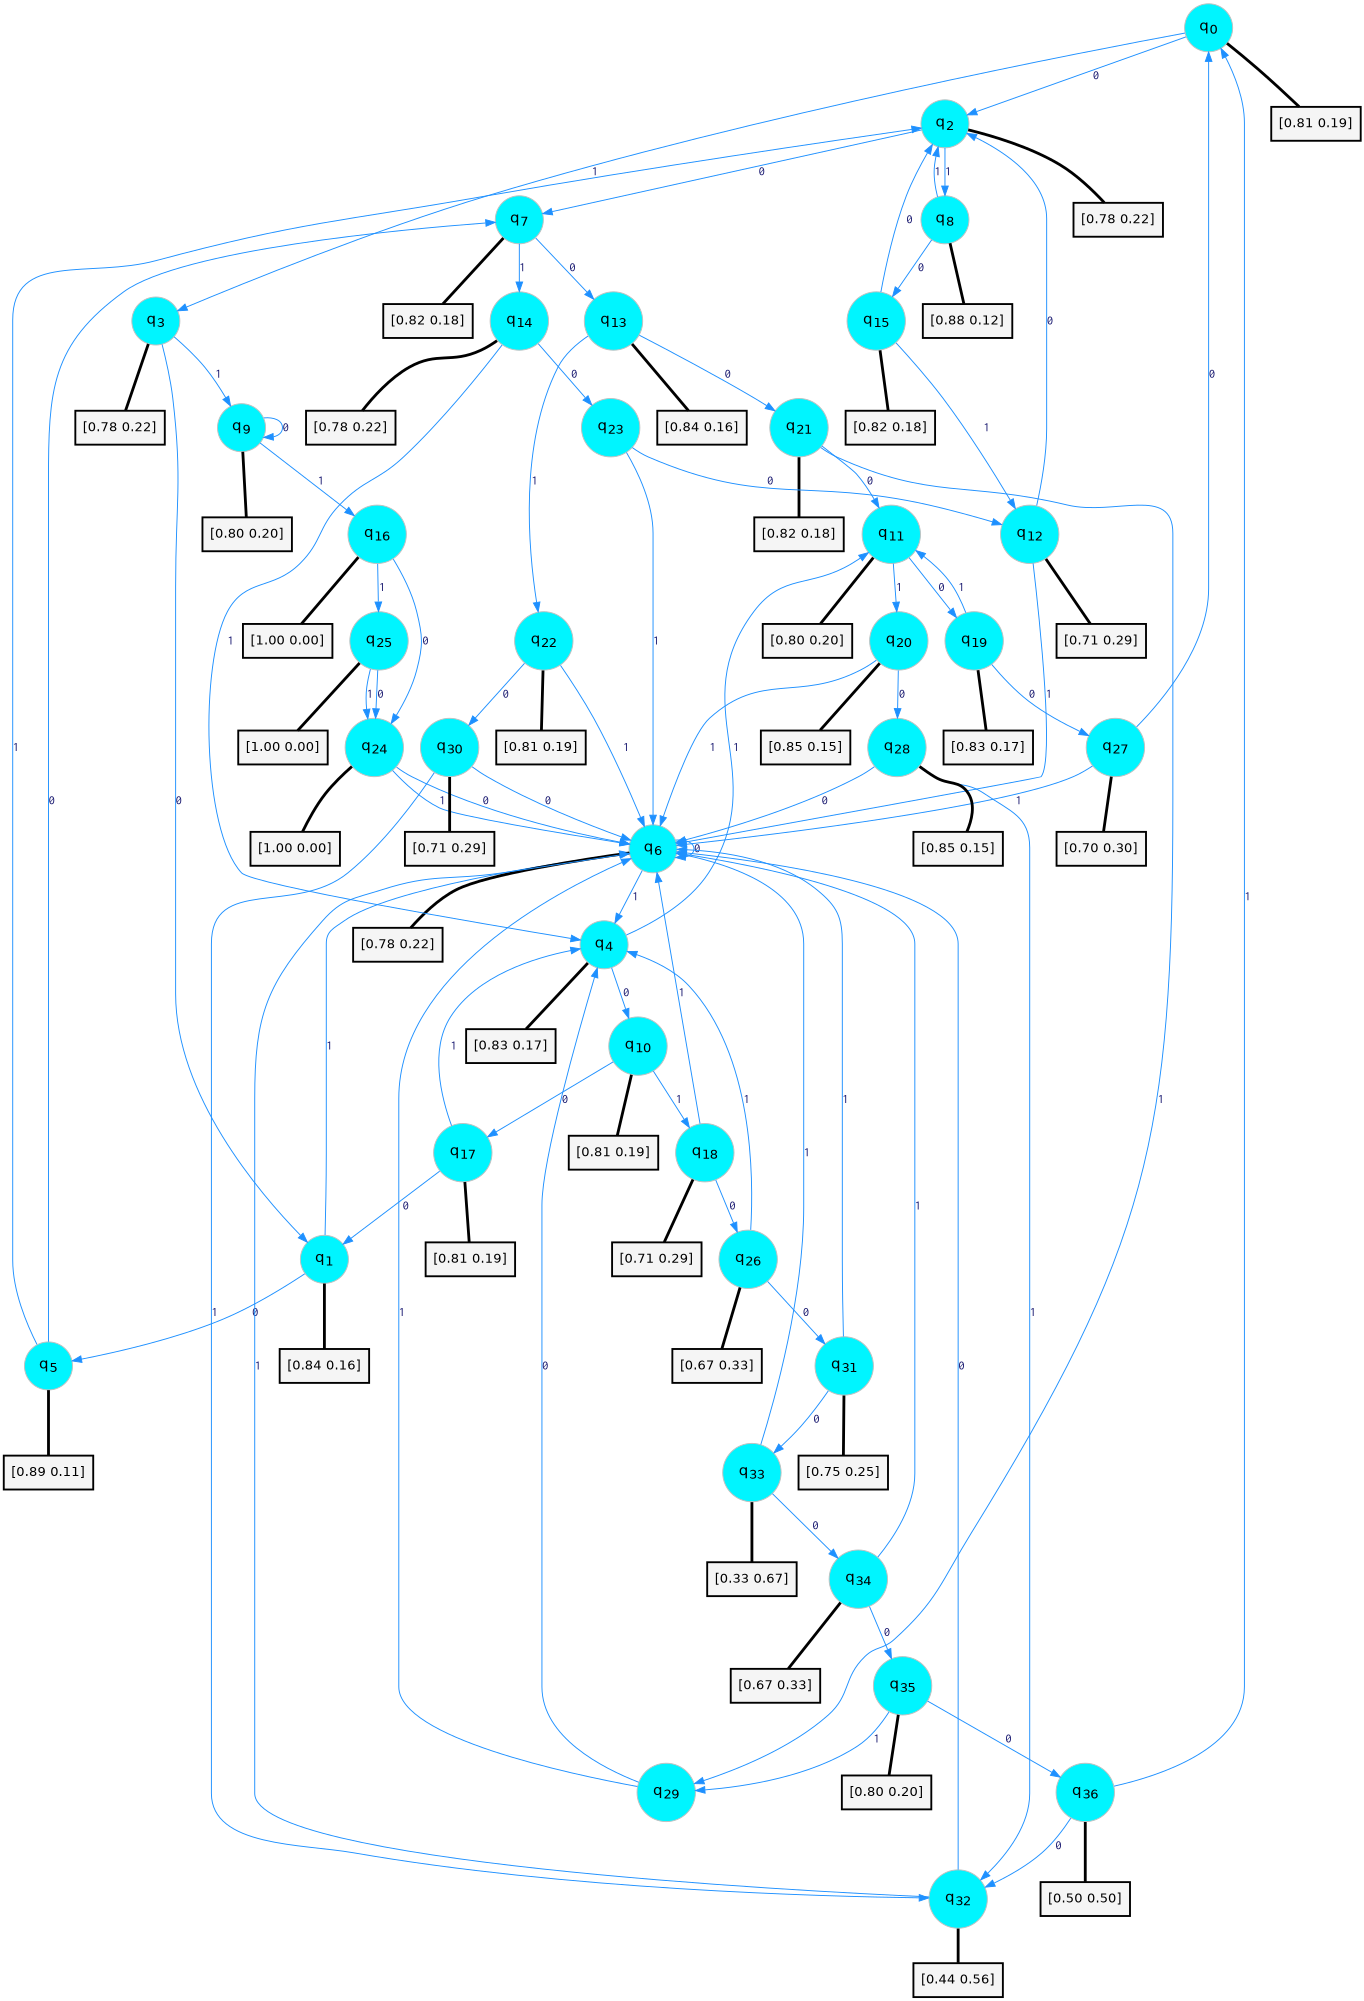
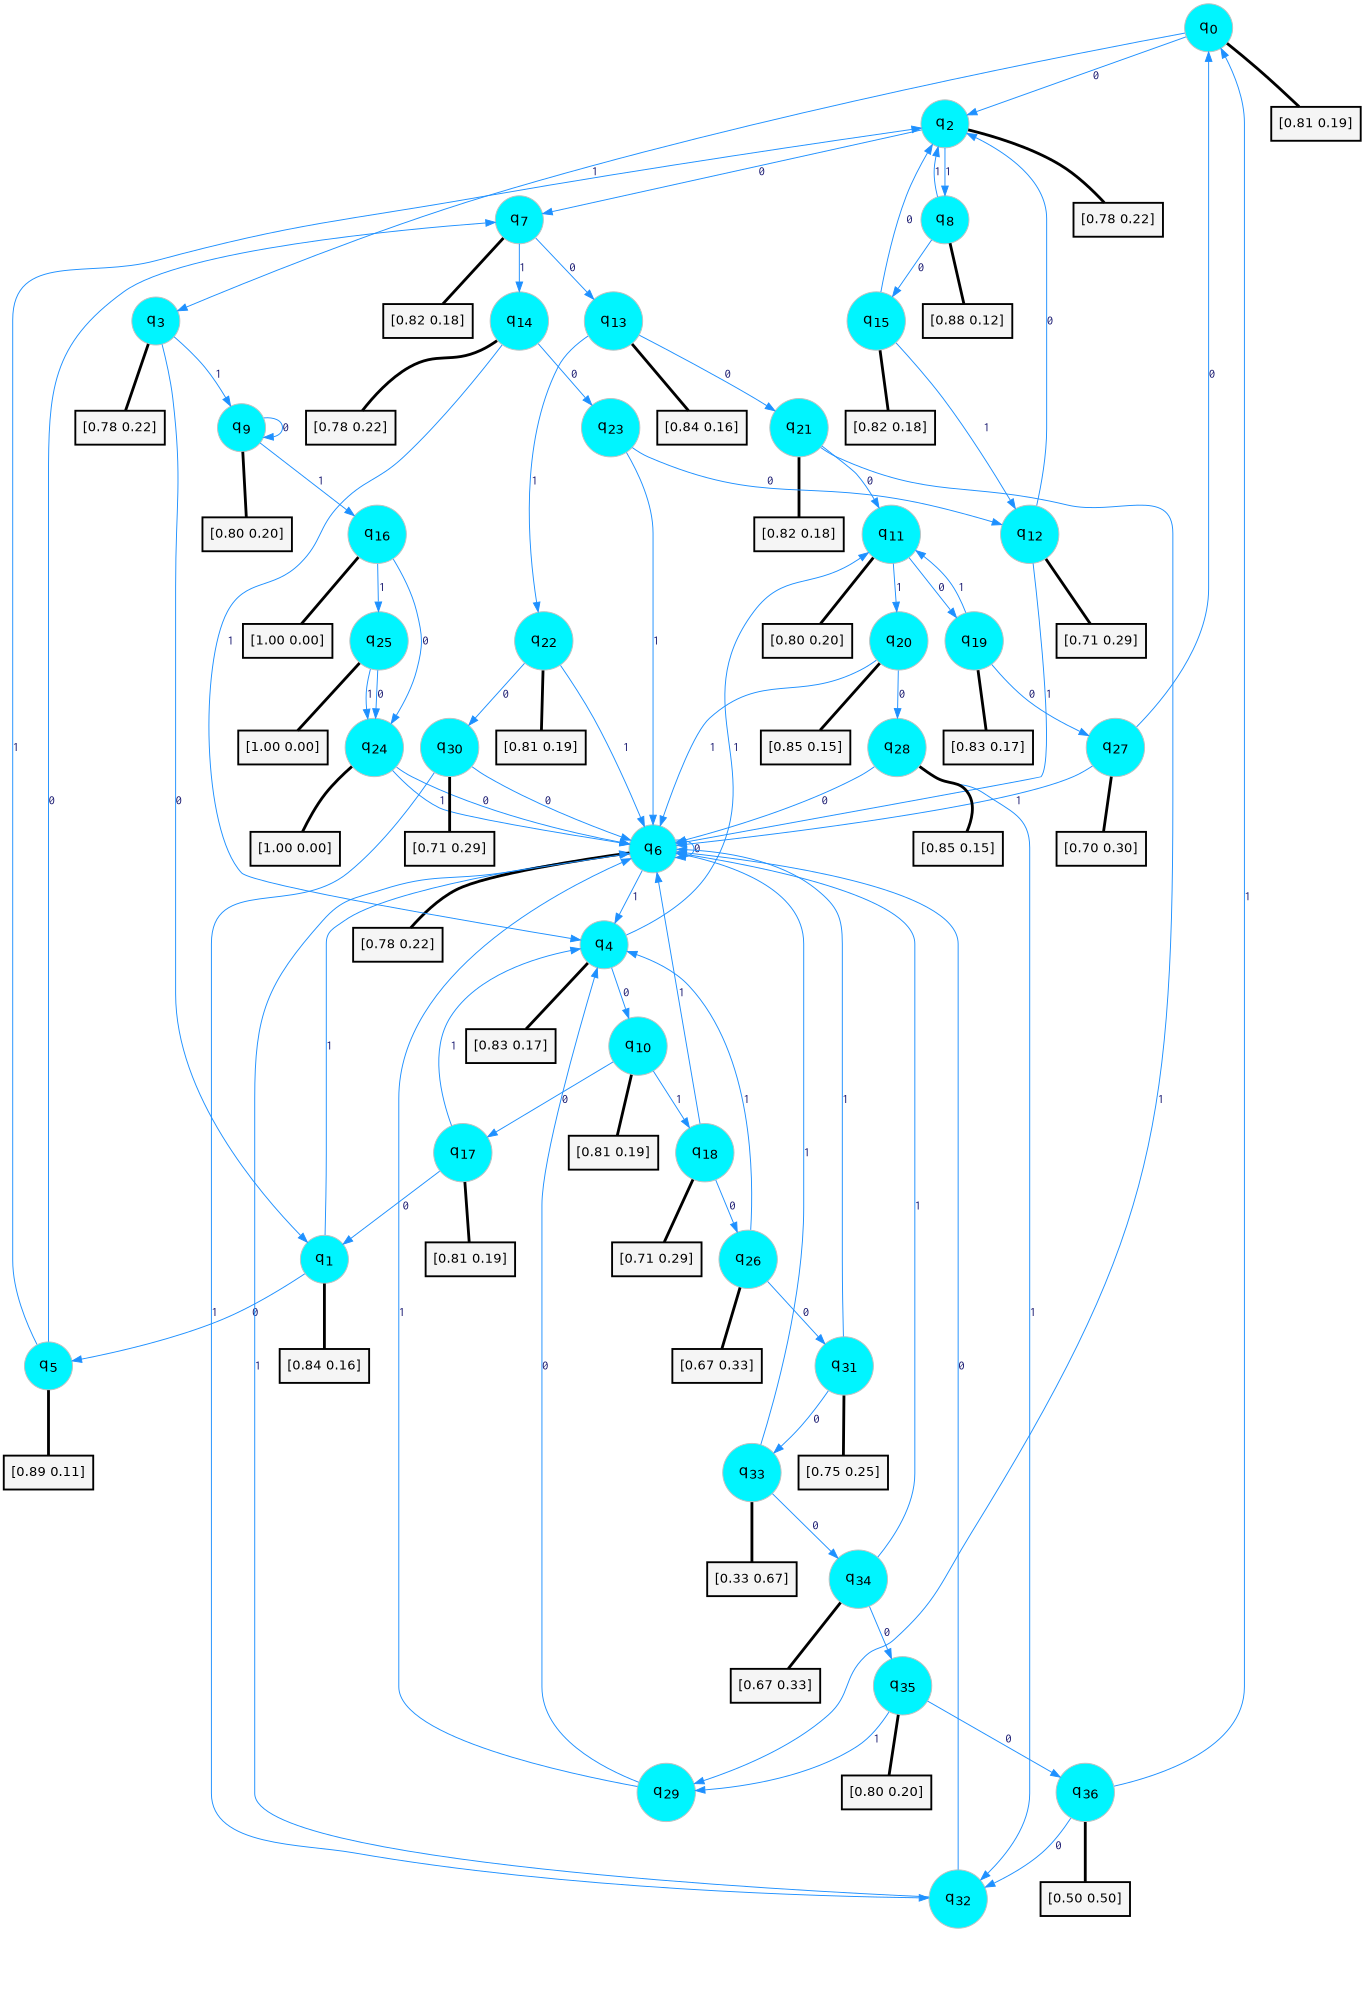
node "[0.44 0.56]": removed
